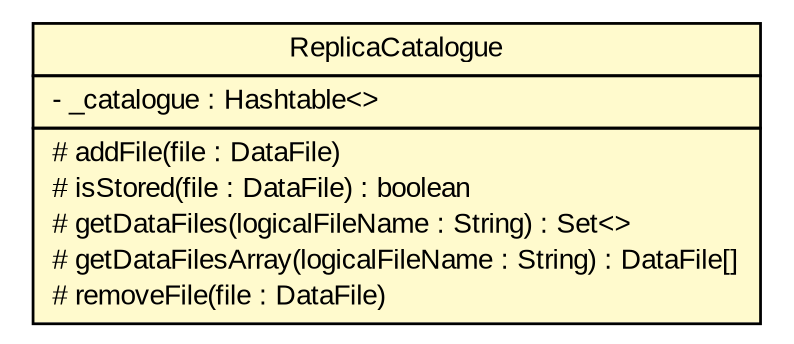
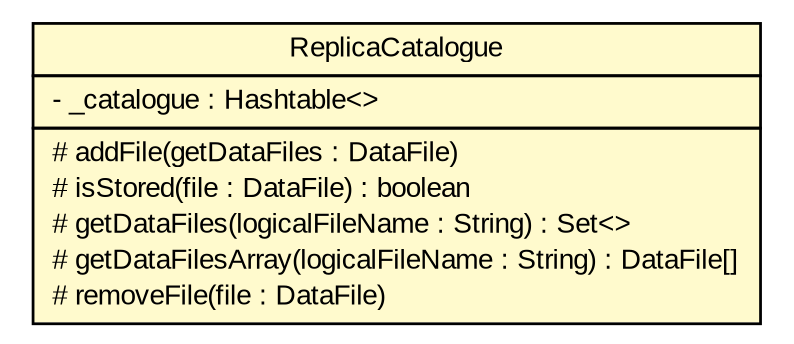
node "ReplicaCatalogue": text "# addFile(file : DataFile)" -> "# addFile(getDataFiles : DataFile)"
